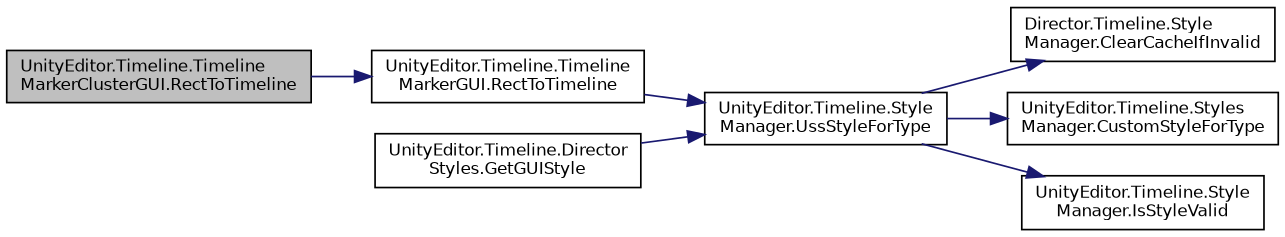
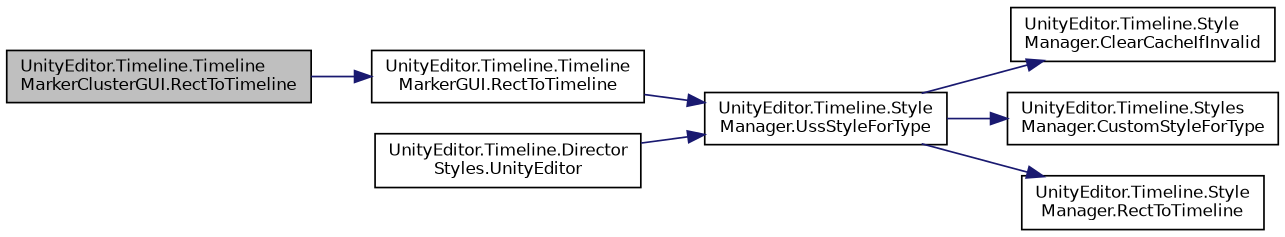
node "Director.Timeline.Style Manager.ClearCacheIfInvalid": label "Director.Timeline.Style Manager.ClearCacheIfInvalid" -> "UnityEditor.Timeline.Style Manager.ClearCacheIfInvalid"
node "UnityEditor.Timeline.Director Styles.GetGUIStyle": label "UnityEditor.Timeline.Director Styles.GetGUIStyle" -> "UnityEditor.Timeline.Director Styles.UnityEditor"
node "UnityEditor.Timeline.Style Manager.IsStyleValid": label "UnityEditor.Timeline.Style Manager.IsStyleValid" -> "UnityEditor.Timeline.Style Manager.RectToTimeline"
